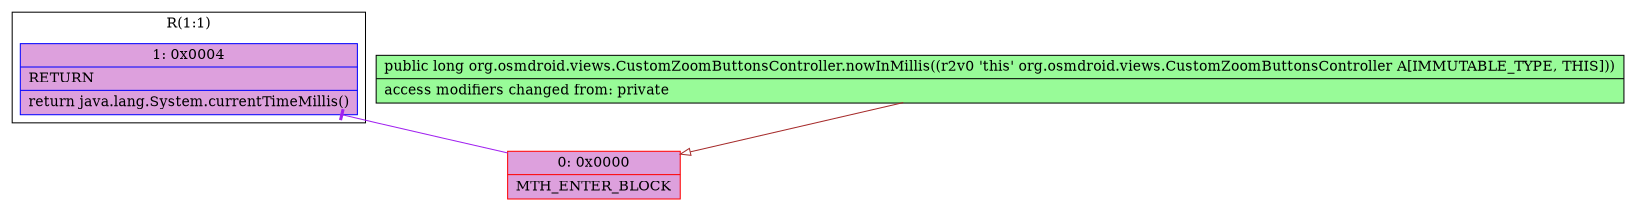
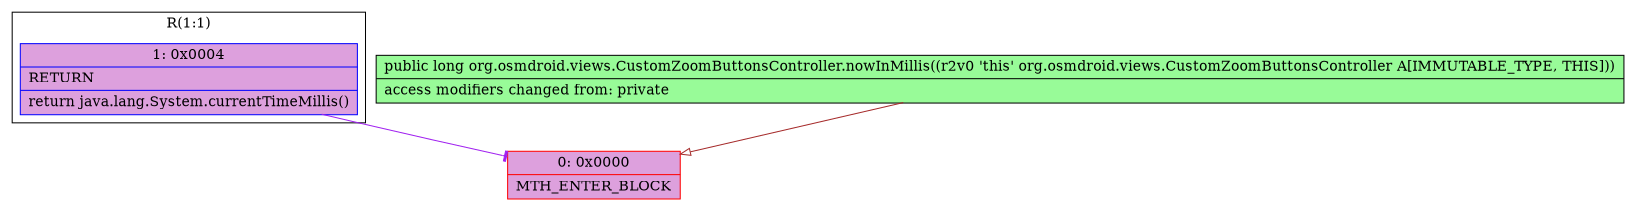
edge "0: 0x0000" -> "1: 0x0004": reversed
